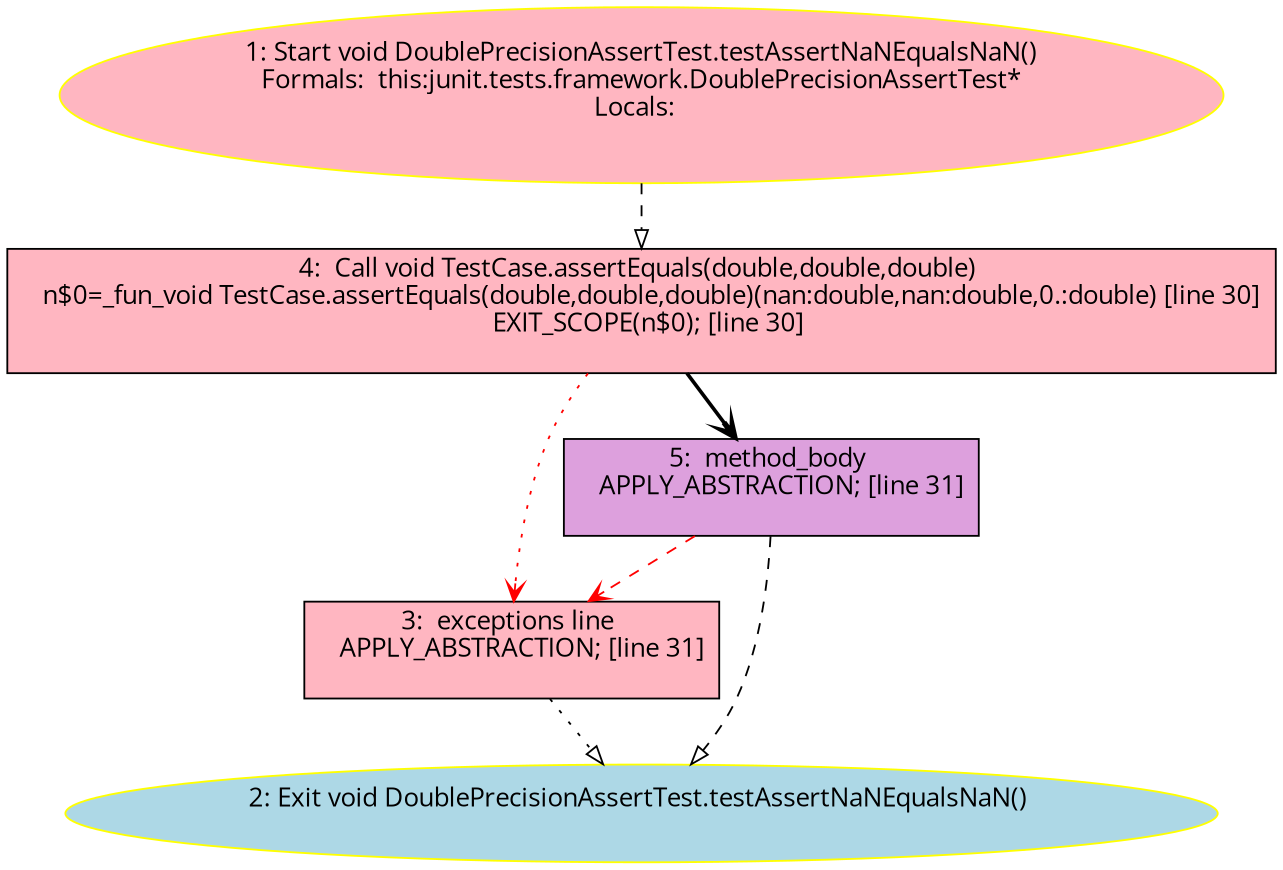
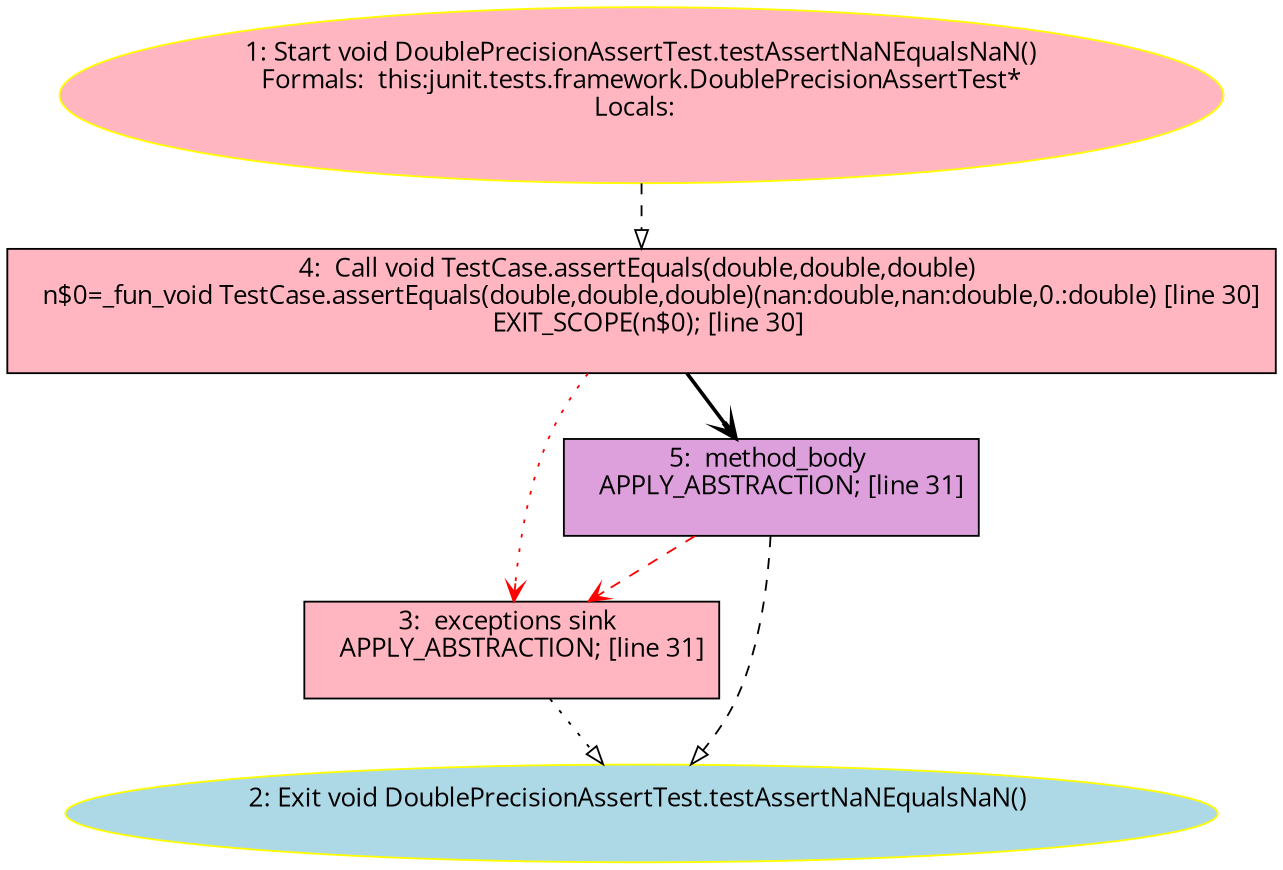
node "3:  exceptions line APPLY_ABSTRACTION; [line 31]": label "3:  exceptions line APPLY_ABSTRACTION; [line 31]" -> "3:  exceptions sink APPLY_ABSTRACTION; [line 31]"
